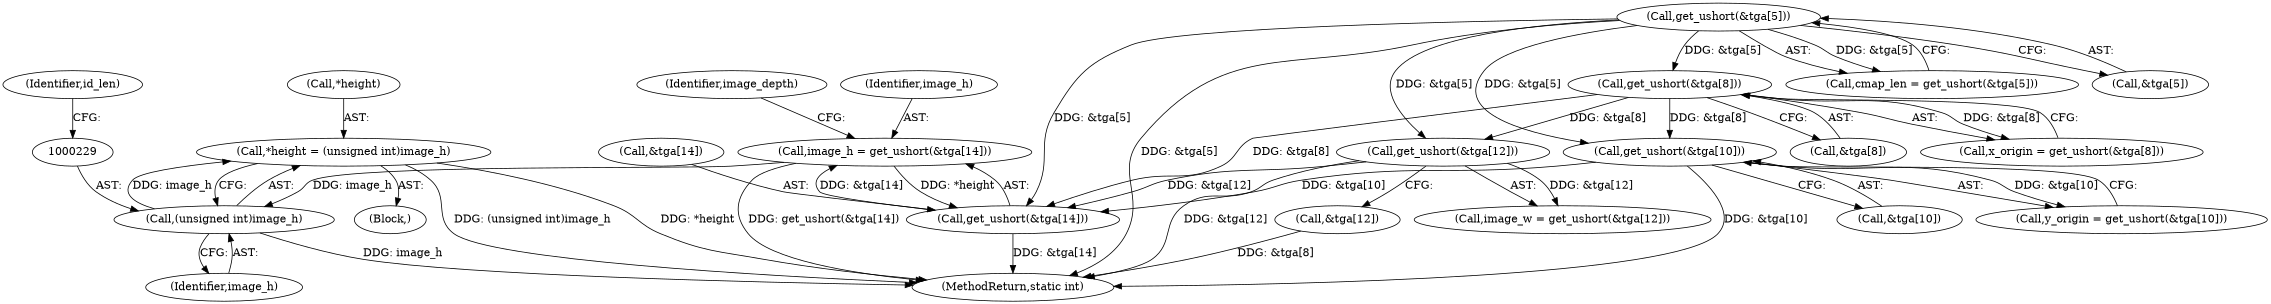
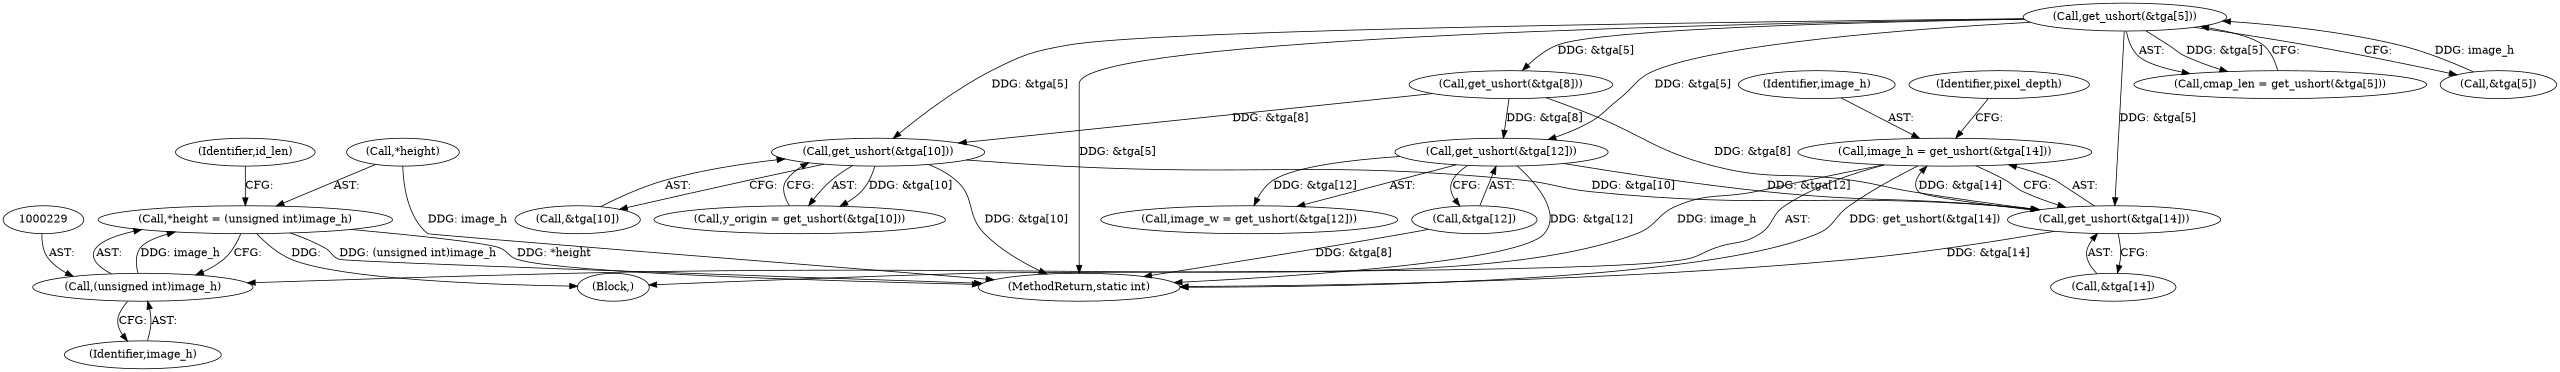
edge "(Call,&tga[5])" -> "(Call,get_ushort(&tga[5]))": label "AST: " -> "DDG: image_h"
node "(Identifier,image_depth)": label "(Identifier,image_depth)" -> "(Identifier,pixel_depth)"
edge "(Identifier,id_len)" -> "1000229": now "(Identifier,id_len)" -> "(Call,*height = (unsigned int)image_h)"
node "(Call,&tga[8])": removed
node "(Call,x_origin = get_ushort(&tga[8]))": removed
edge "(Call,*height = (unsigned int)image_h)" -> "(Block,)": label "AST: " -> "DDG: "
edge "(Call,image_h = get_ushort(&tga[14]))" -> "(Call,get_ushort(&tga[14]))": label "DDG: *height" -> "CFG: "
edge "(Call,&tga[12])" -> "(Call,get_ushort(&tga[12]))": added, label "AST:"
edge "(Call,get_ushort(&tga[14]))" -> "(Call,&tga[14])": added, label "CFG:"
edge "(Call,image_h = get_ushort(&tga[14]))" -> "(Block,)": added, label "AST:"
edge "(Call,(unsigned int)image_h)" -> "(MethodReturn,static int)": now "(Call,*height)" -> "(MethodReturn,static int)"
